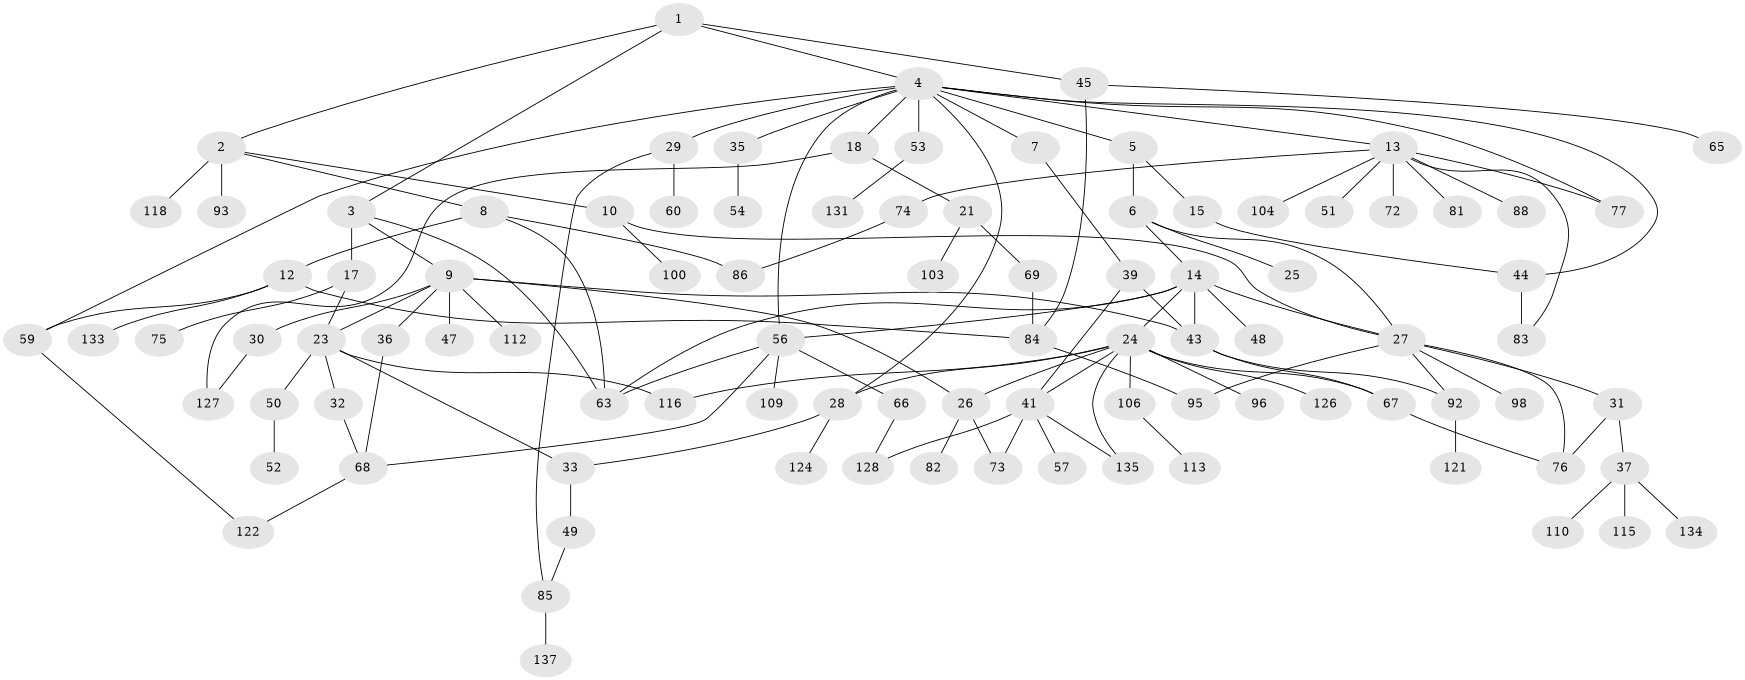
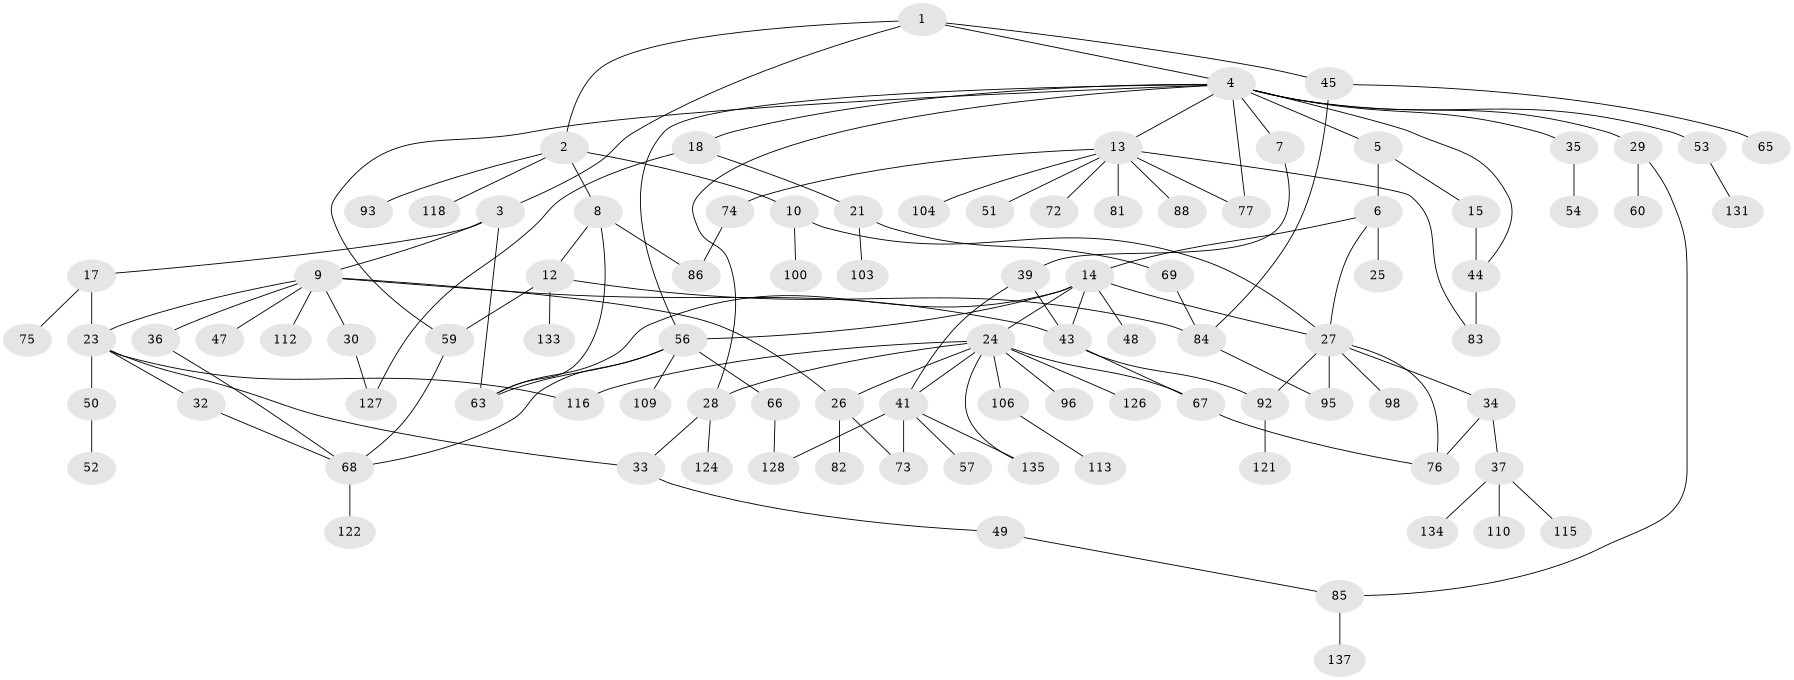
node "31": label "31" -> "34"
edge "59" -- "122": now "59" -- "68"
